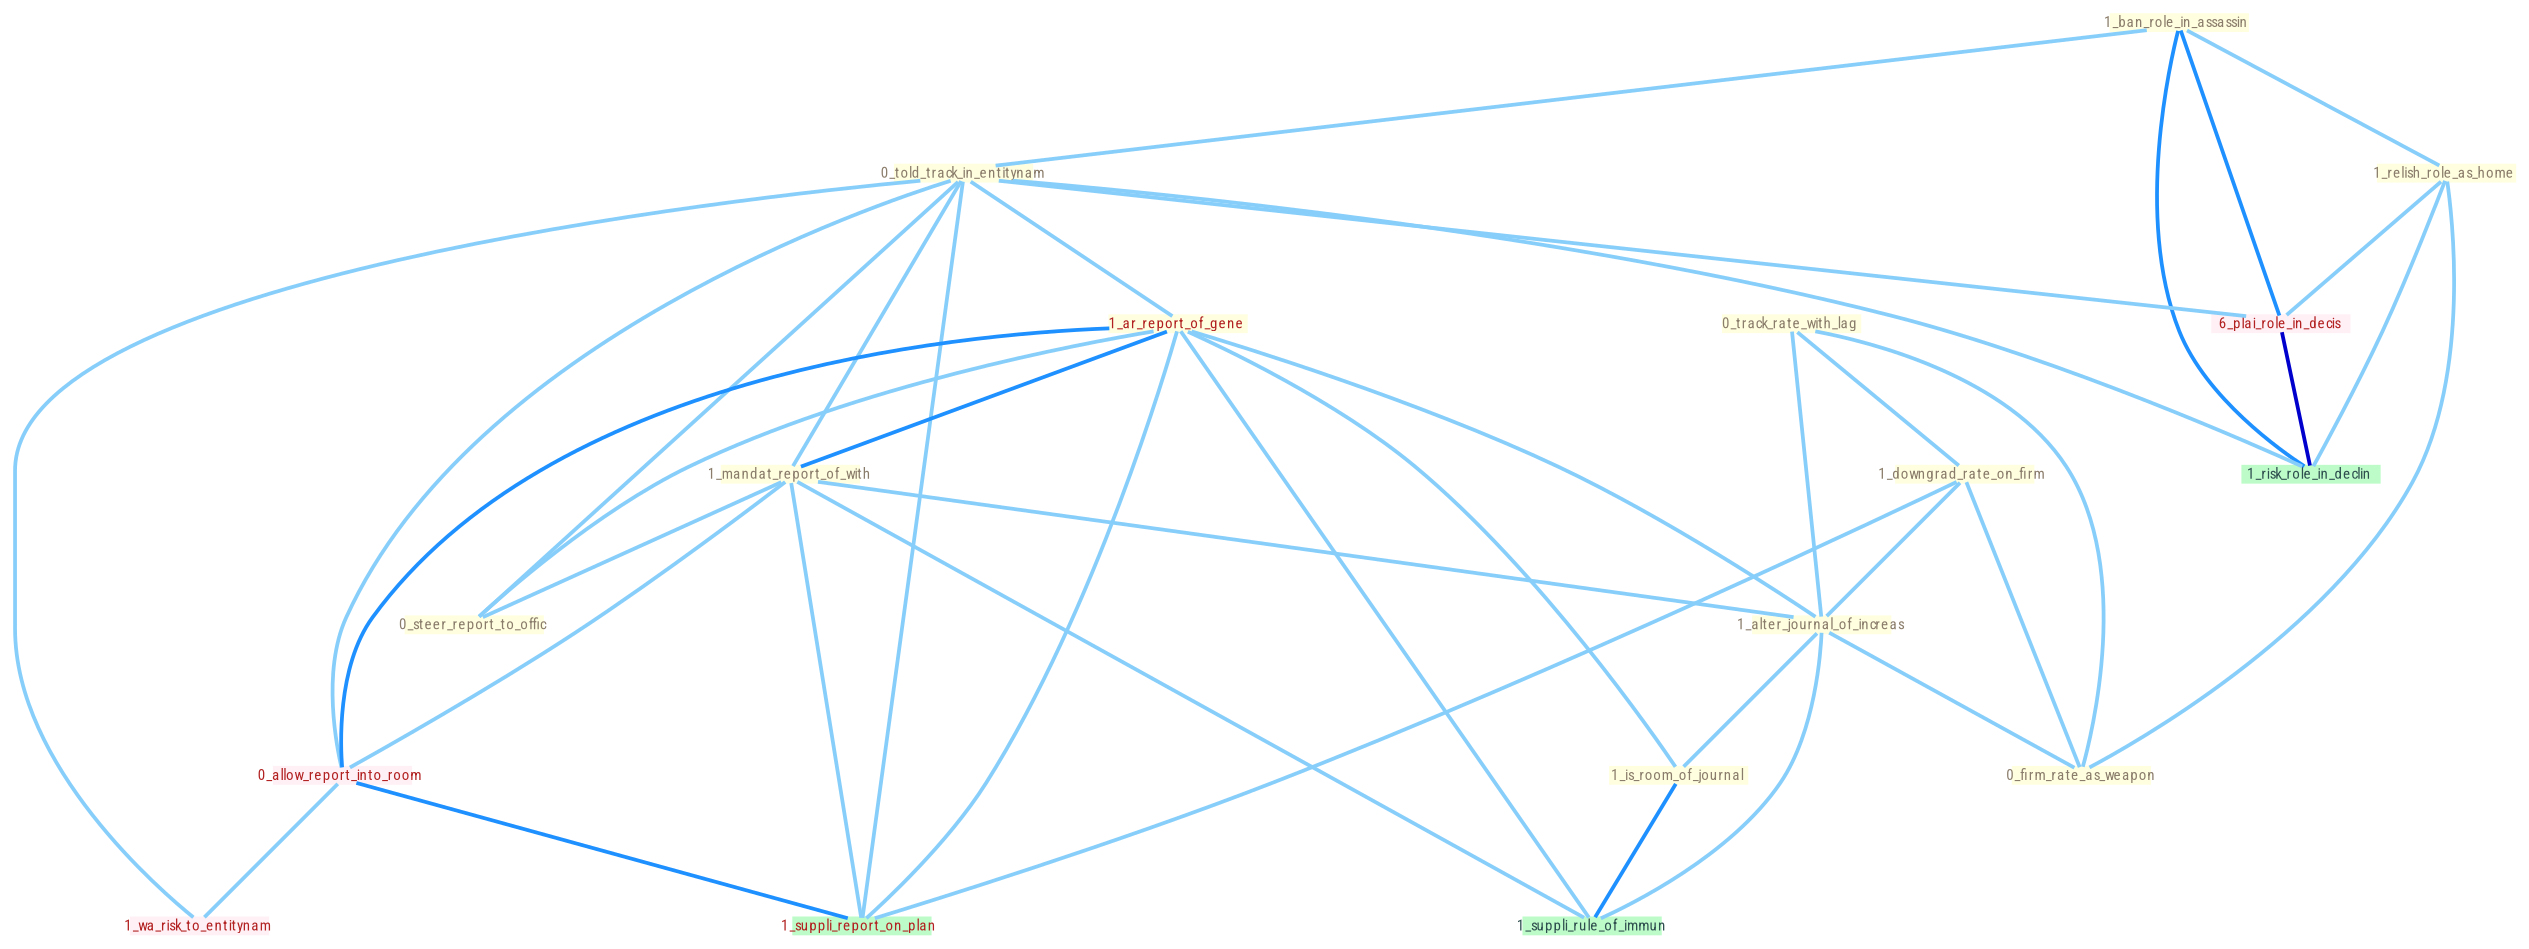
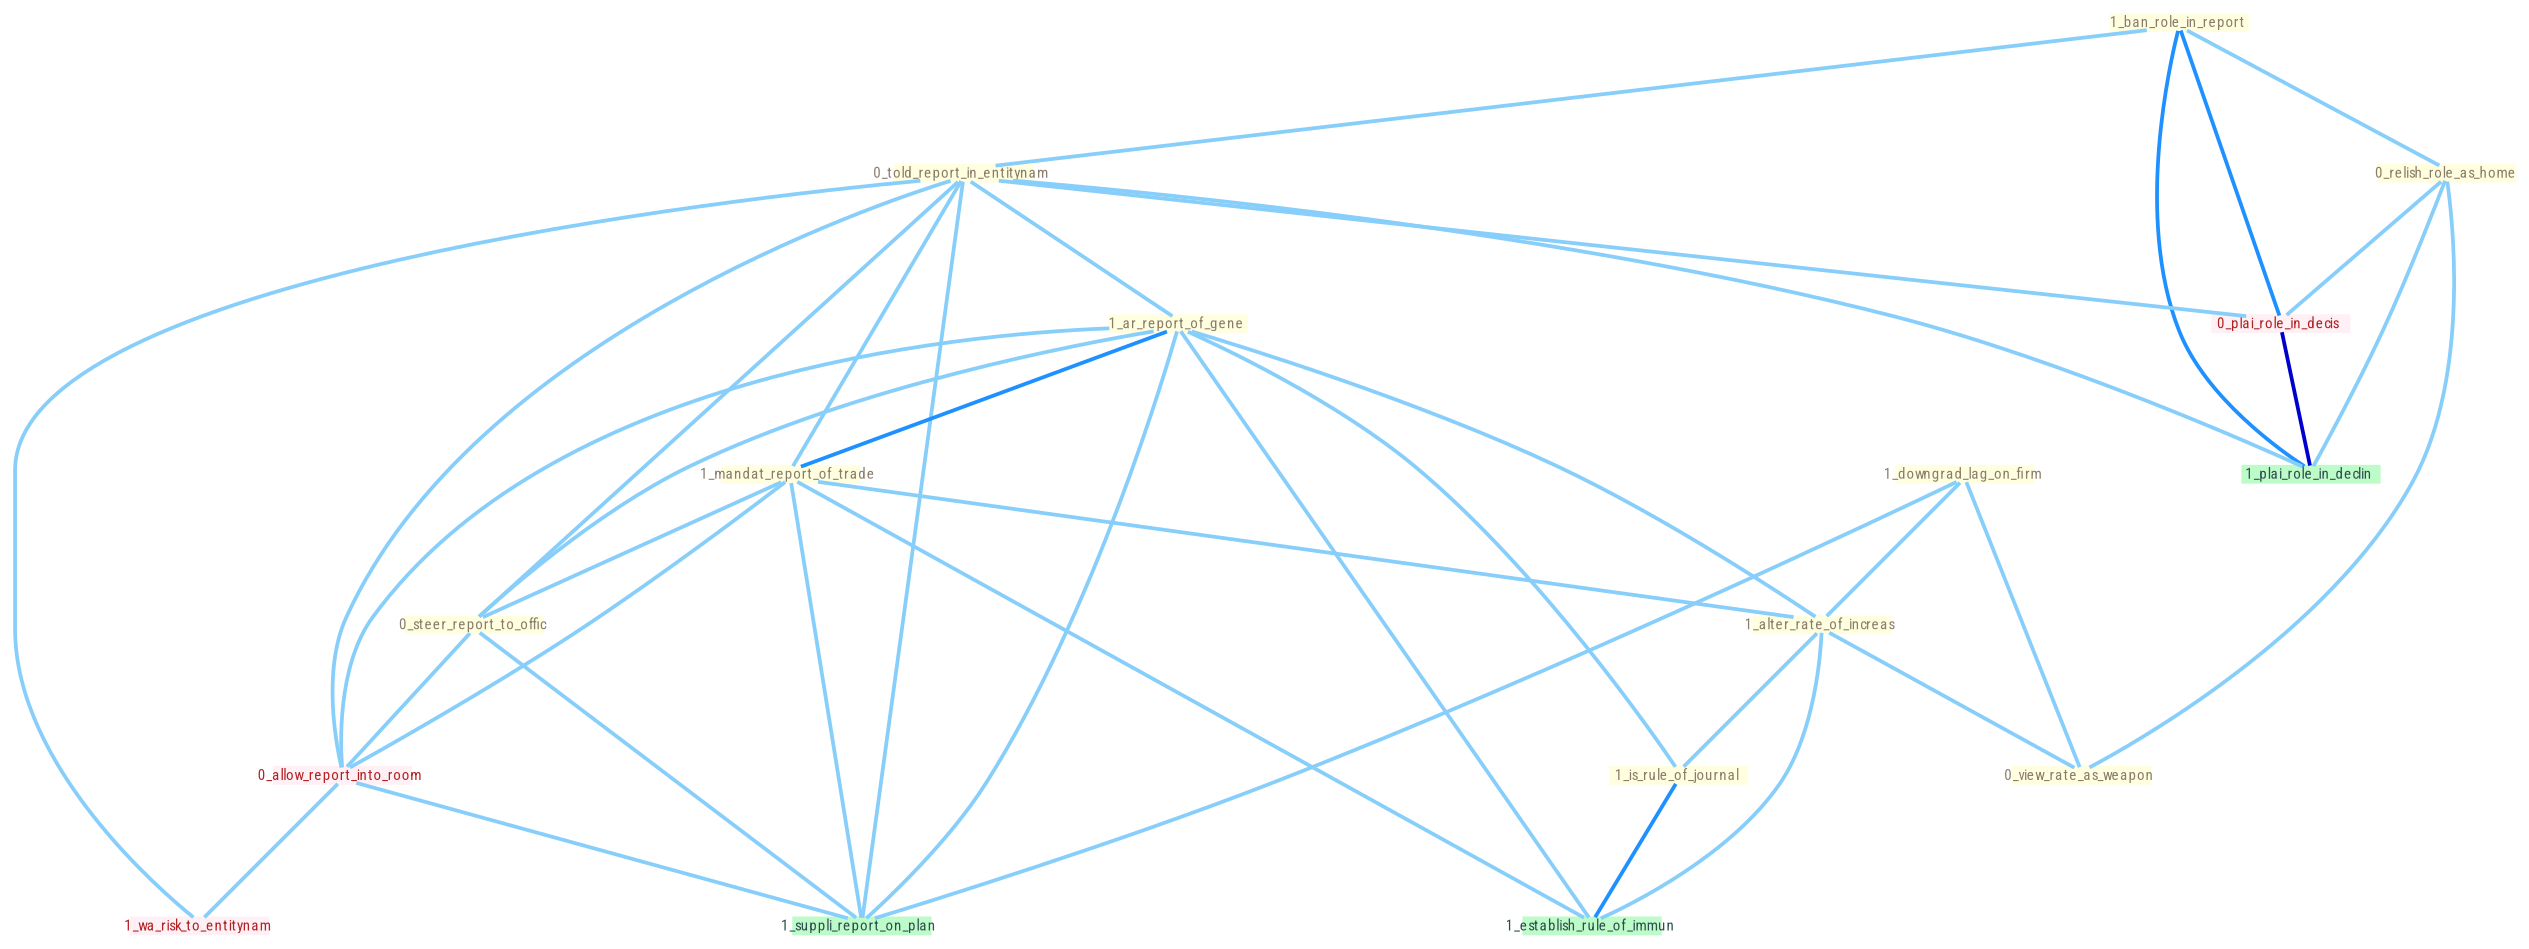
node "1_ban_role_in_assassin": label "1_ban_role_in_assassin" -> "1_ban_role_in_report"
node "0_told_track_in_entitynam": label "0_told_track_in_entitynam" -> "0_told_report_in_entitynam"
node "1_relish_role_as_home": label "1_relish_role_as_home" -> "0_relish_role_as_home"
node "1_ar_report_of_gene": fontcolor #b22222 -> #8b7d6b
node "0_track_rate_with_lag": removed
node "6_plai_role_in_decis": label "6_plai_role_in_decis" -> "0_plai_role_in_decis"
edge "1_ar_report_of_gene" -- "0_allow_report_into_room": color #1e90ff -> #87cefa
node "1_mandat_report_of_with": label "1_mandat_report_of_with" -> "1_mandat_report_of_trade"
node "1_downgrad_rate_on_firm": label "1_downgrad_rate_on_firm" -> "1_downgrad_lag_on_firm"
node "1_risk_role_in_declin": label "1_risk_role_in_declin" -> "1_plai_role_in_declin"
node "1_alter_journal_of_increas": label "1_alter_journal_of_increas" -> "1_alter_rate_of_increas"
edge "0_steer_report_to_offic" -- "0_allow_report_into_room": added
edge "0_steer_report_to_offic" -- "1_suppli_report_on_plan": added
node "1_is_room_of_journal": label "1_is_room_of_journal" -> "1_is_rule_of_journal"
node "0_firm_rate_as_weapon": label "0_firm_rate_as_weapon" -> "0_view_rate_as_weapon"
edge "0_allow_report_into_room" -- "1_suppli_report_on_plan": color #1e90ff -> #87cefa
node "1_suppli_report_on_plan": fontcolor #b22222 -> #2f4f4f
node "1_suppli_rule_of_immun": label "1_suppli_rule_of_immun" -> "1_establish_rule_of_immun"
